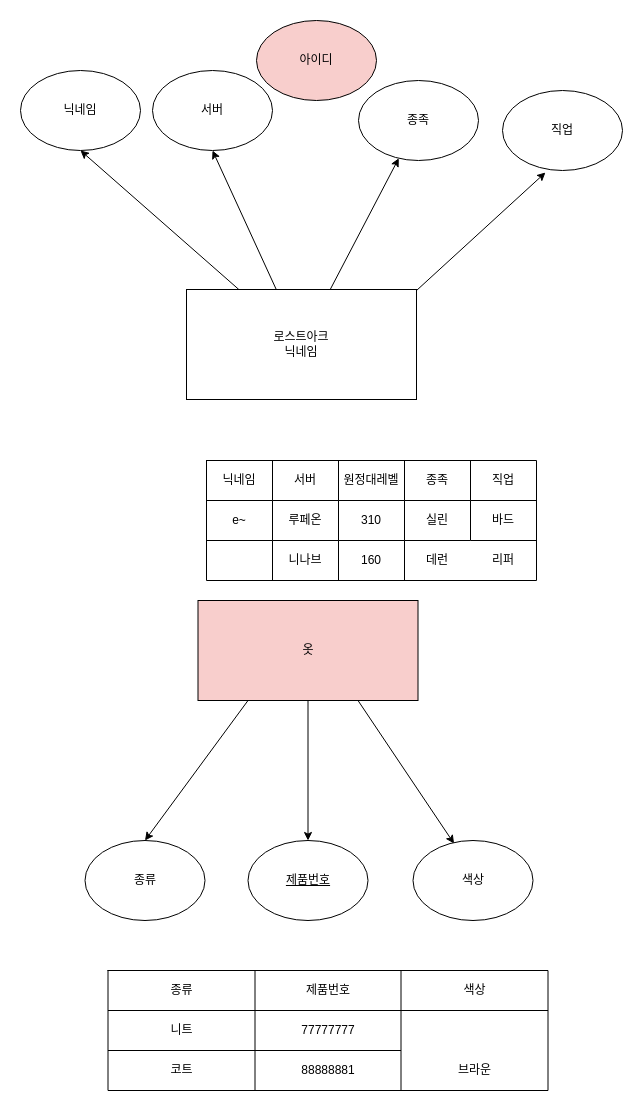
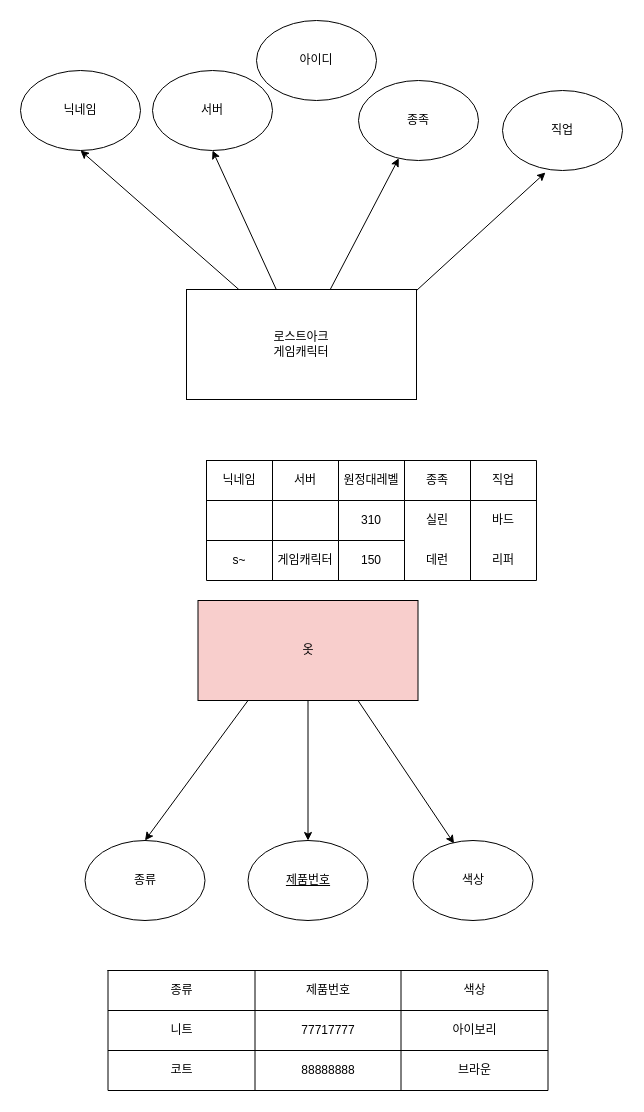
node "아이디": fillcolor #f8cecc -> #ffffff
node "로스트아크 닉네임": label "로스트아크 닉네임" -> "로스트아크 게임캐릭터"
node "e~": removed
node "루페온": removed
node "s~": added
node "니나브": label "니나브" -> "게임캐릭터"
node "160": label "160" -> "150"
node "77777777": label "77777777" -> "77717777"
node "아이보리": added
node "88888881": label "88888881" -> "88888888"
